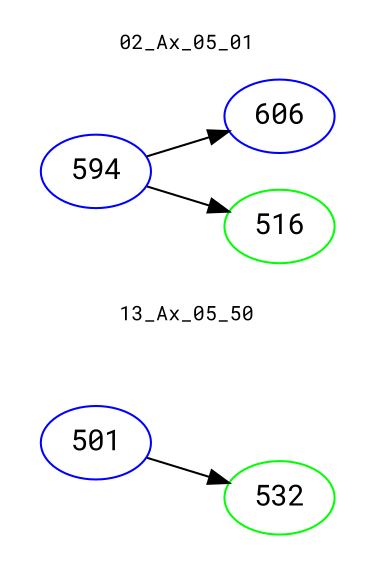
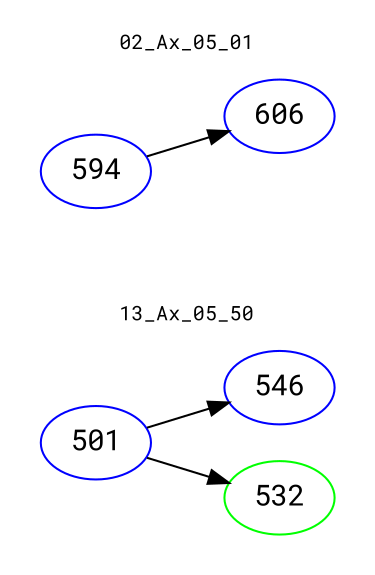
node "516": removed
node "546": added
